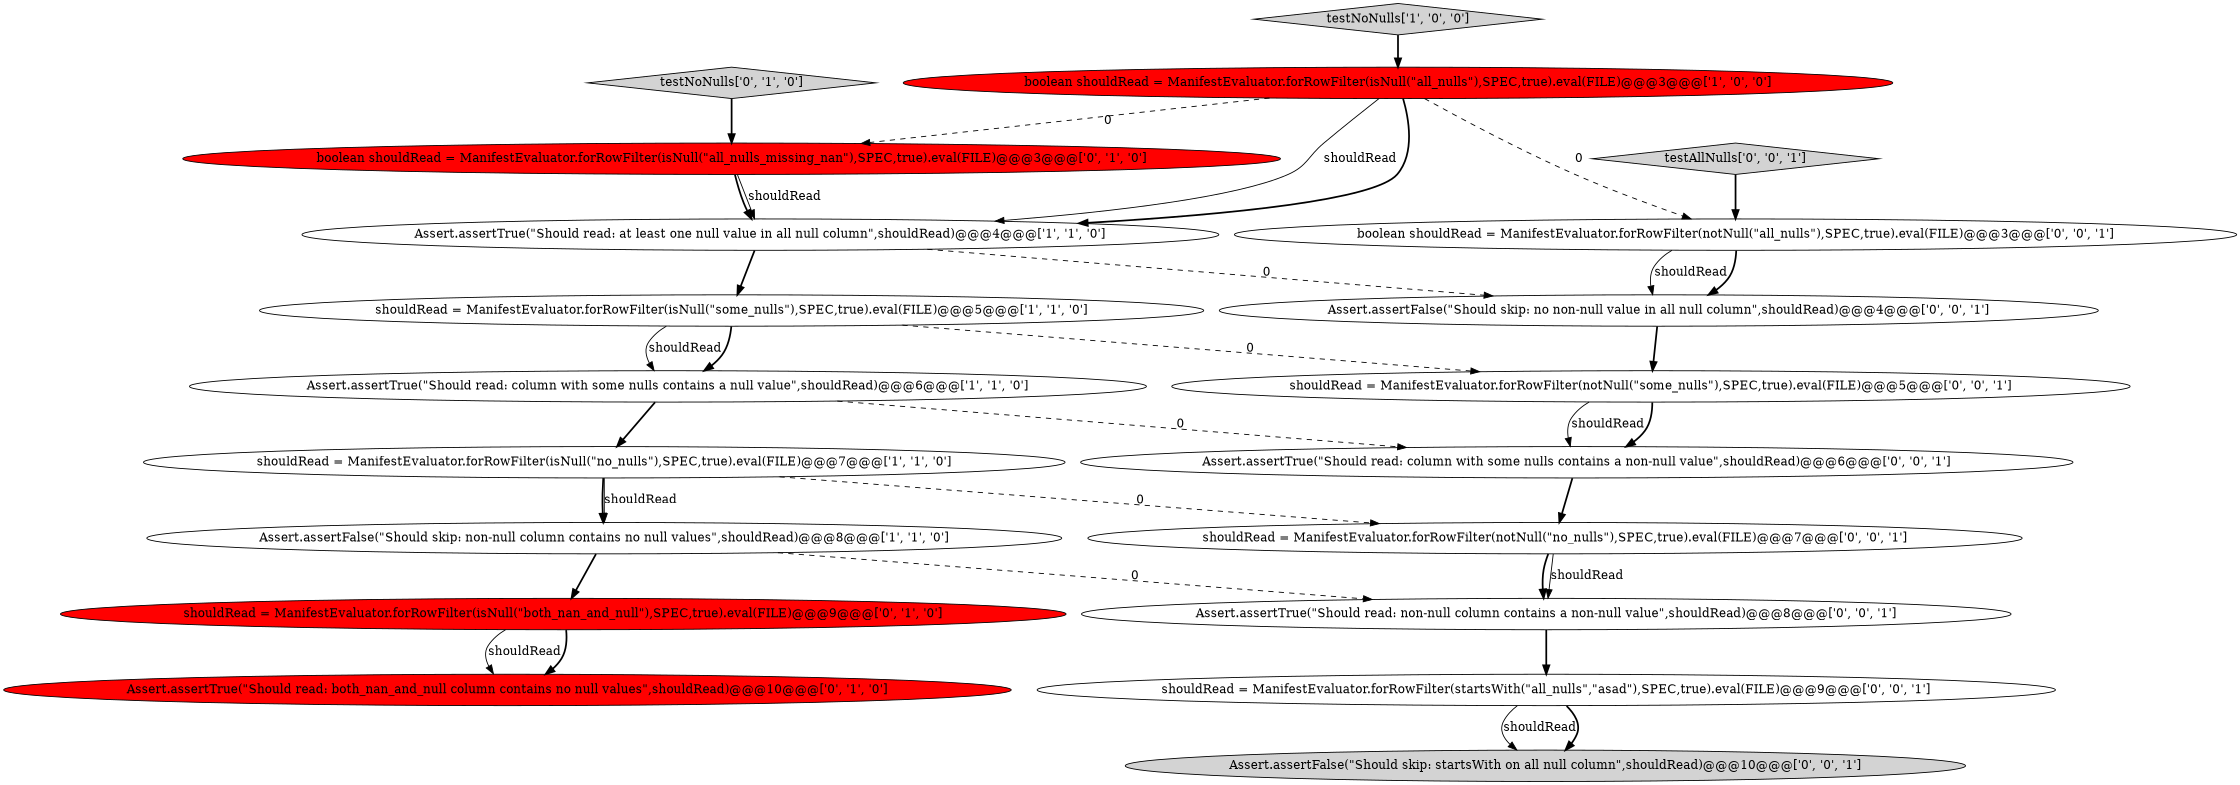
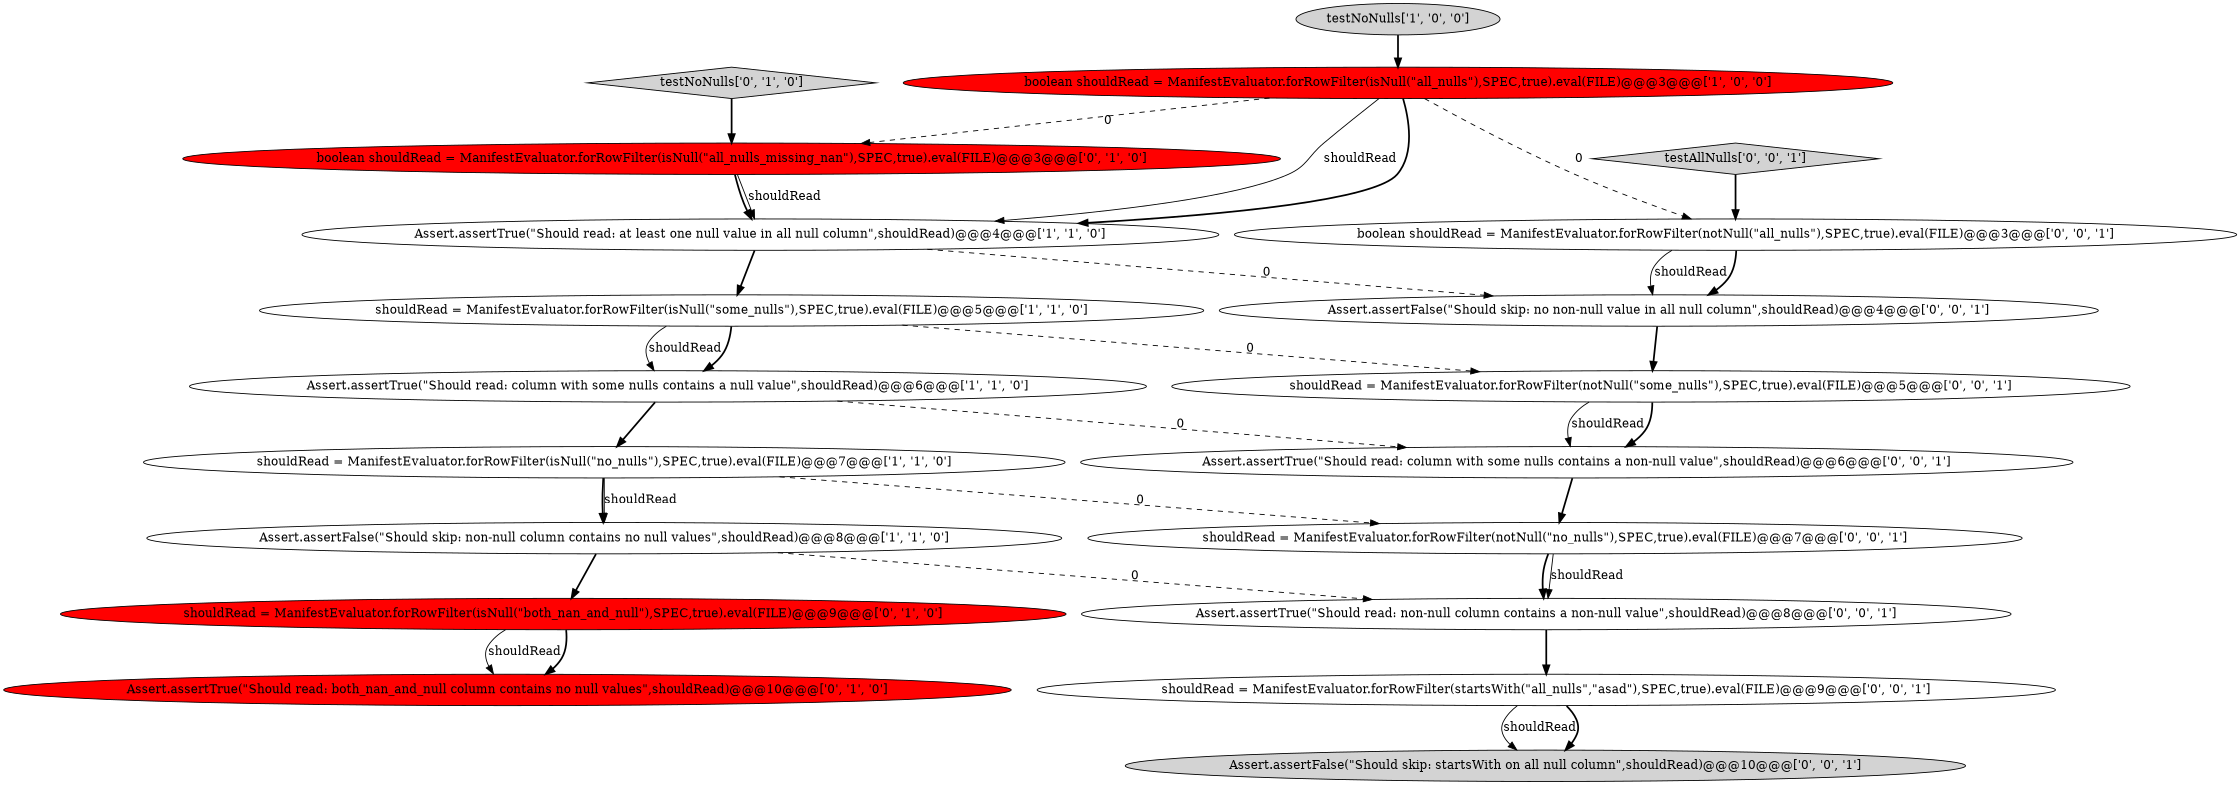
node "testNoNulls['1', '0', '0']": shape diamond -> ellipse
